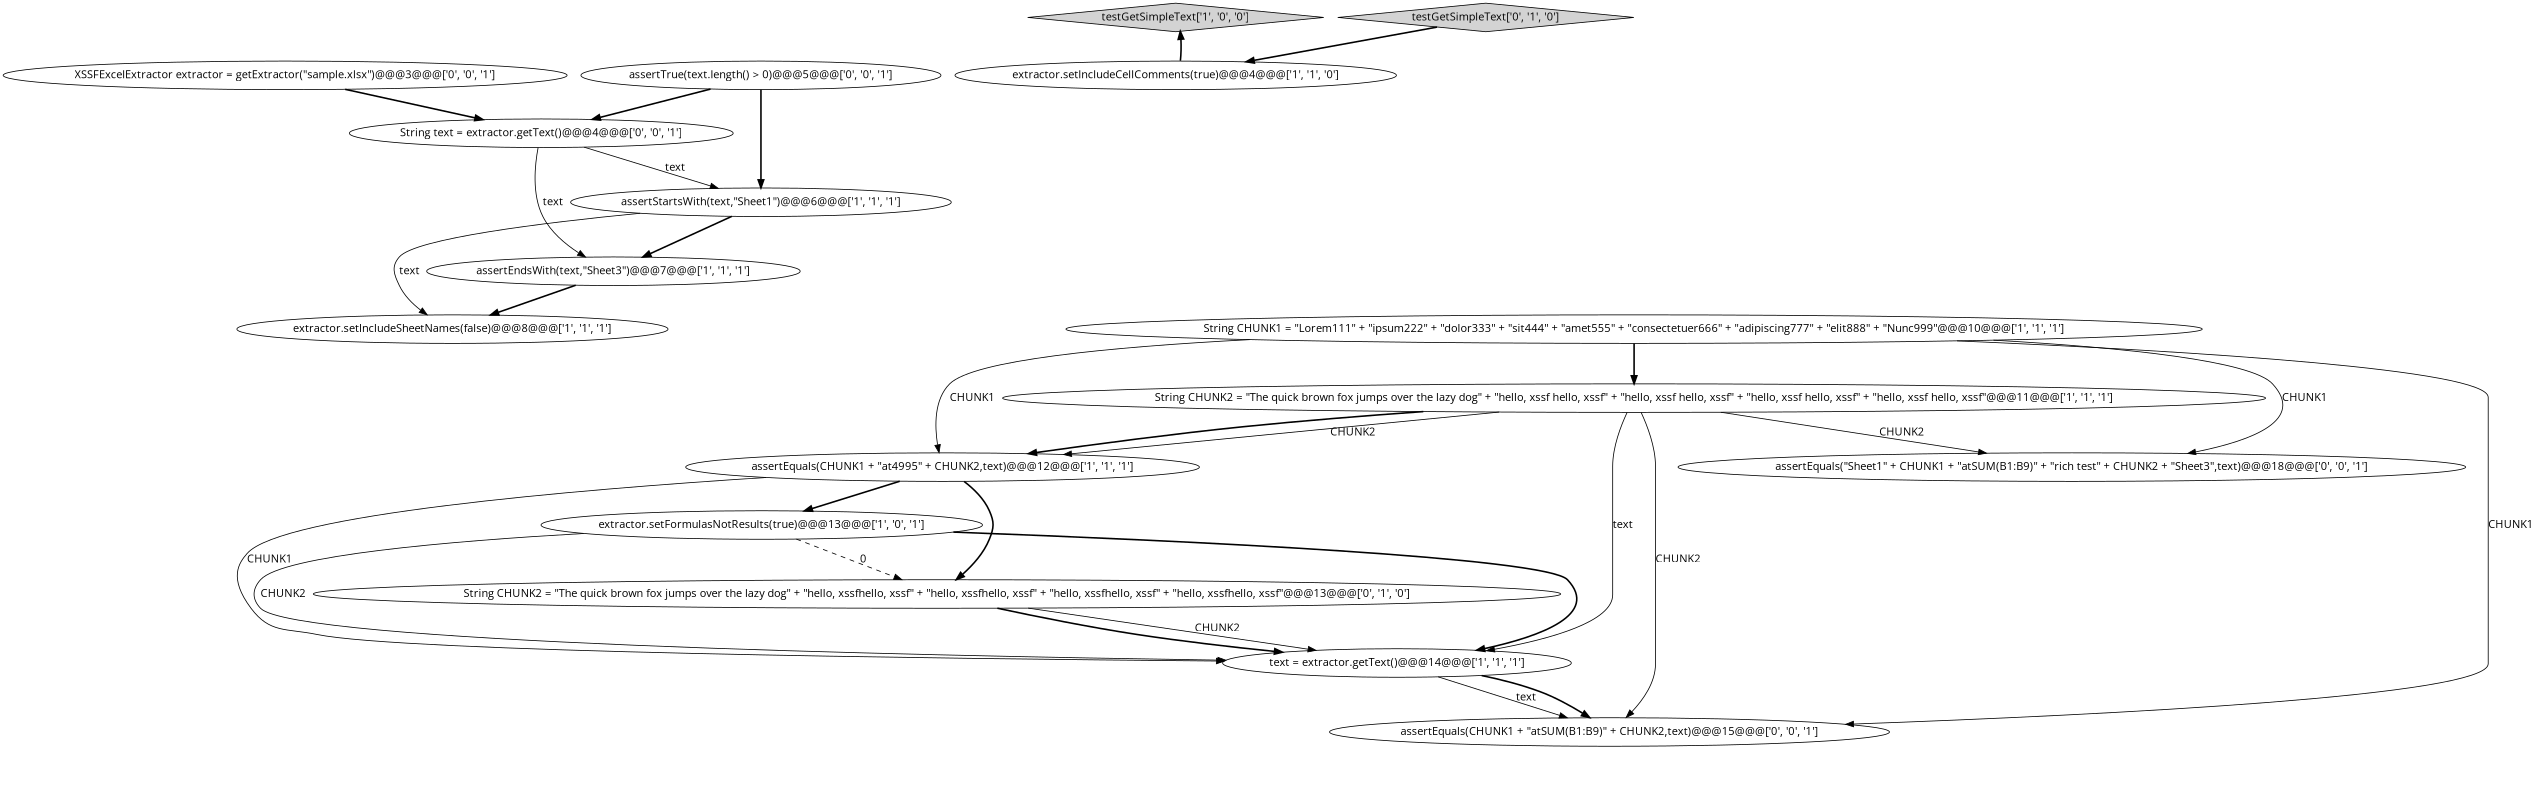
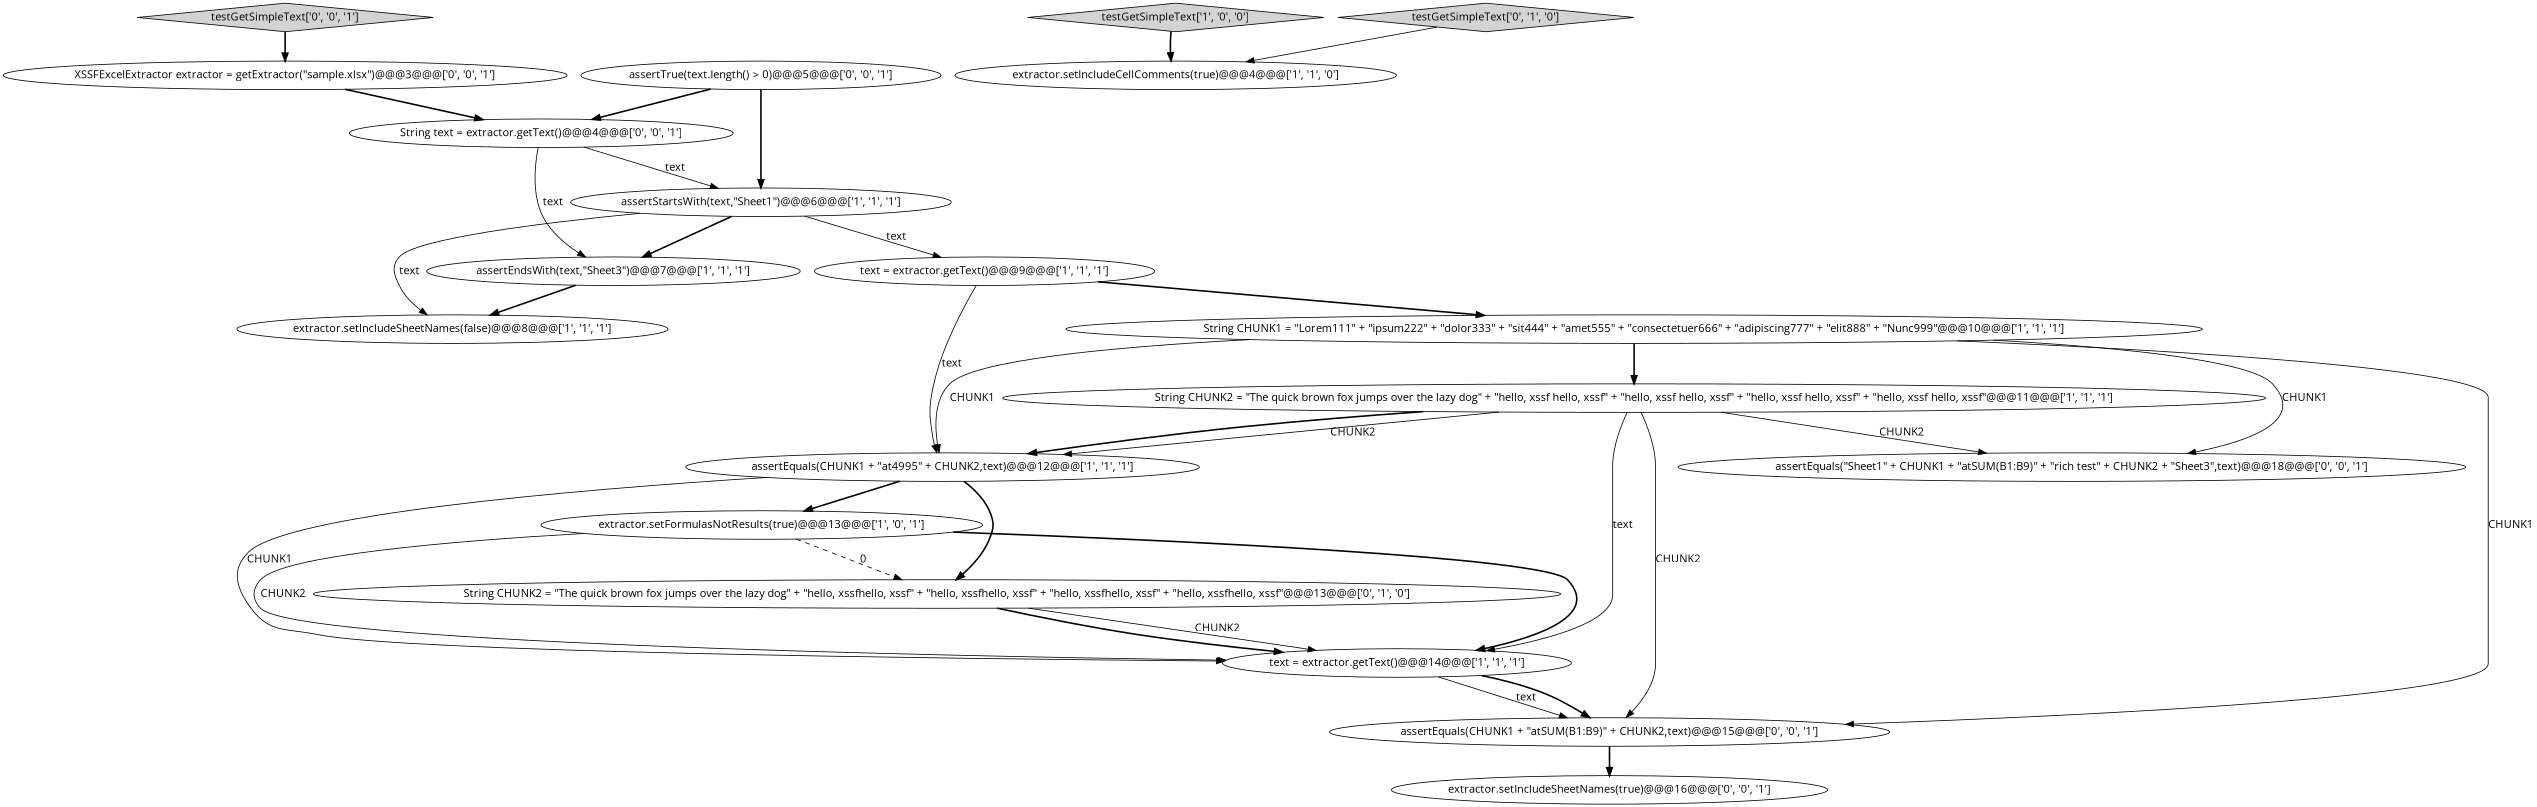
node "testGetSimpleText['0', '0', '1']": added
edge "testGetSimpleText['0', '1', '0']" -> "extractor.setIncludeCellComments(true)@@@4@@@['1', '1', '0']": style bold -> solid
edge "extractor.setIncludeCellComments(true)@@@4@@@['1', '1', '0']" -> "testGetSimpleText['1', '0', '0']": reversed
node "text = extractor.getText()@@@9@@@['1', '1', '1']": added
node "extractor.setIncludeSheetNames(true)@@@16@@@['0', '0', '1']": added
